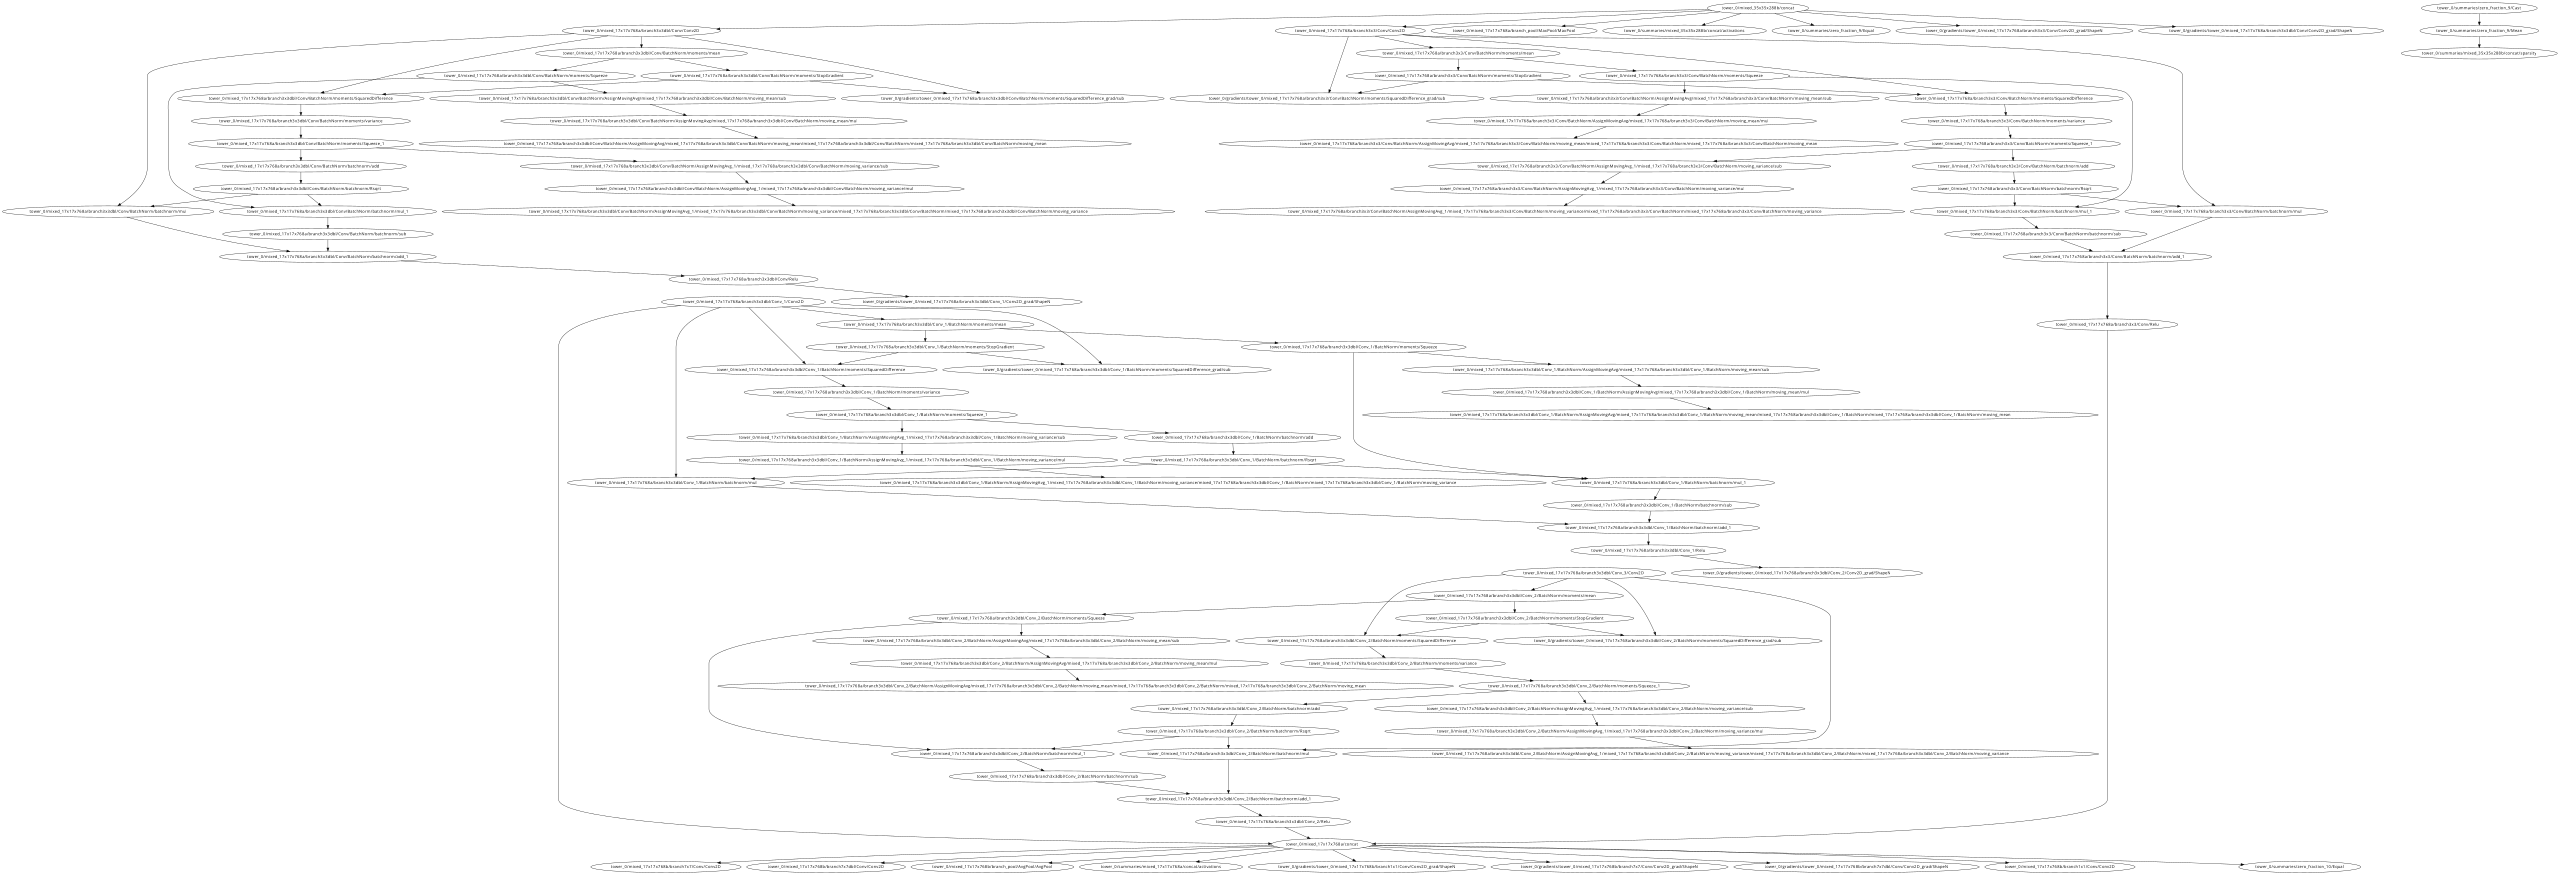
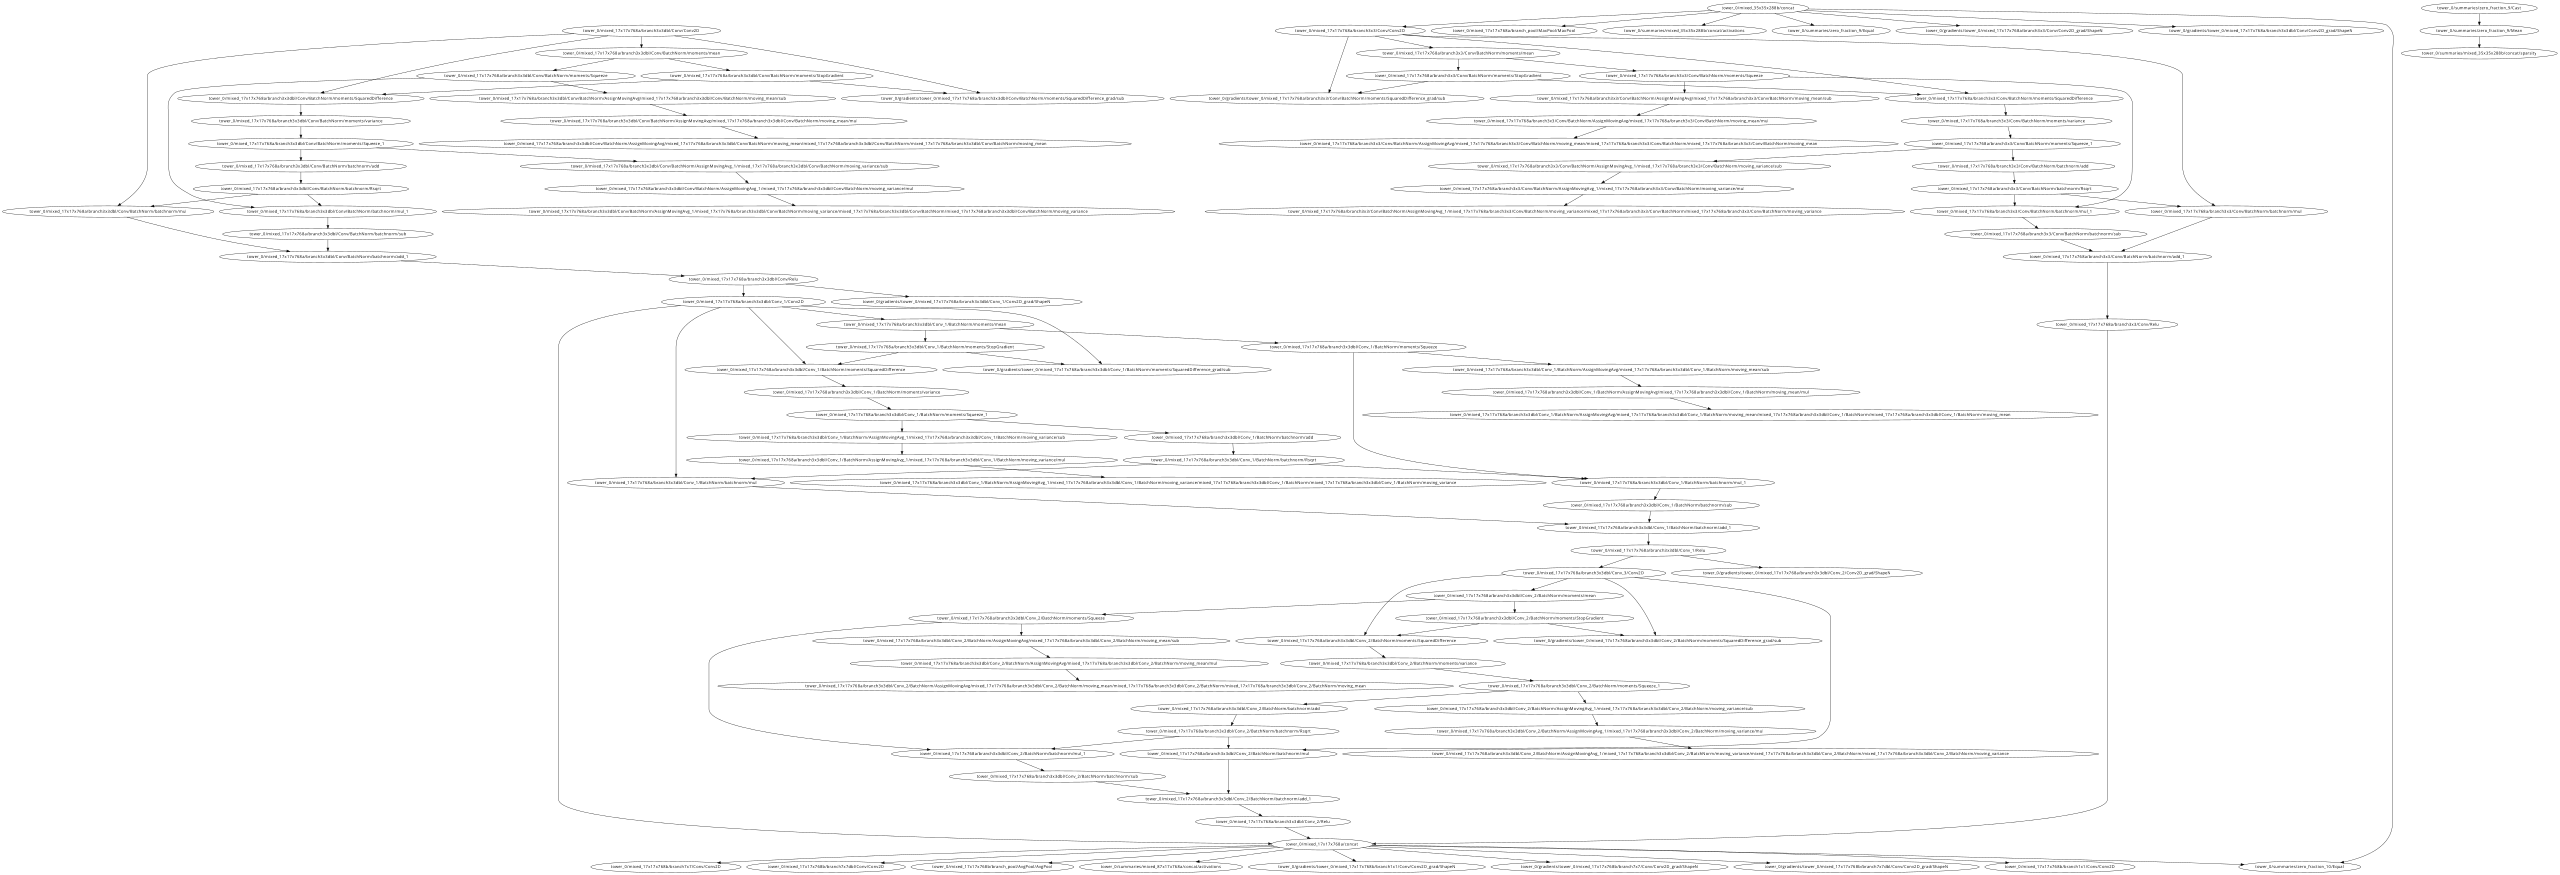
edge "tower_0/mixed_35x35x288b/concat" -> "tower_0/mixed_17x17x768a/branch3x3dbl/Conv/Conv2D": now "tower_0/mixed_35x35x288b/concat" -> "tower_0/summaries/zero_fraction_10/Equal"
edge "tower_0/mixed_17x17x768a/branch3x3dbl/Conv/Relu" -> "tower_0/mixed_17x17x768a/branch3x3dbl/Conv_1/Conv2D": added
edge "tower_0/mixed_17x17x768a/branch3x3dbl/Conv_1/Relu" -> "tower_0/mixed_17x17x768a/branch3x3dbl/Conv_3/Conv2D": added
node "tower_0/summaries/mixed_17x17x768a/concat/activations": label "tower_0/summaries/mixed_17x17x768a/concat/activations" -> "tower_0/summaries/mixed_87x17x768a/concat/activations"
